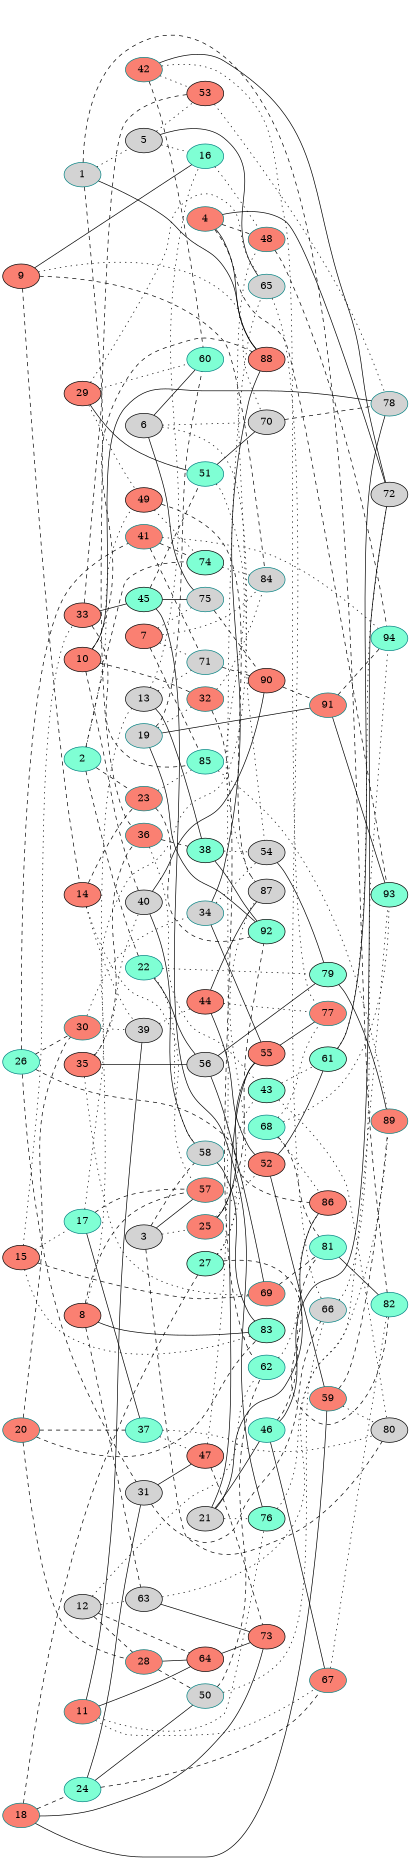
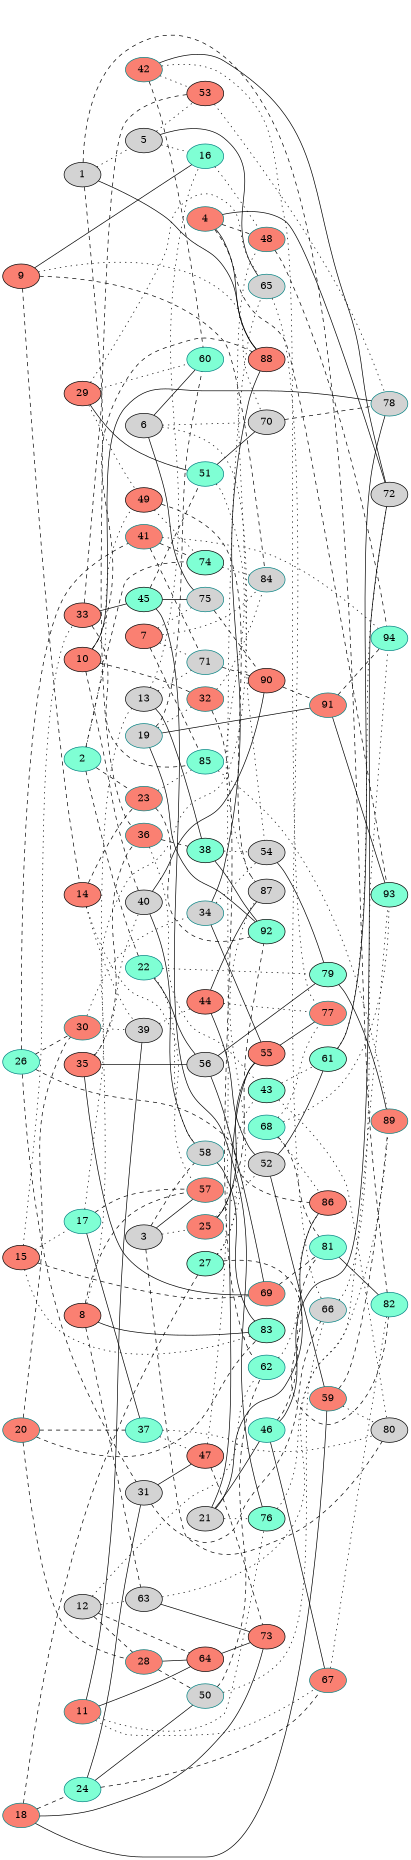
node "1": color teal -> black
node "52": fillcolor salmon -> lightgrey
edge "35" -- "69": style dotted -> solid
